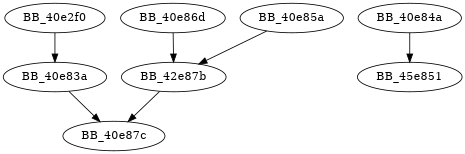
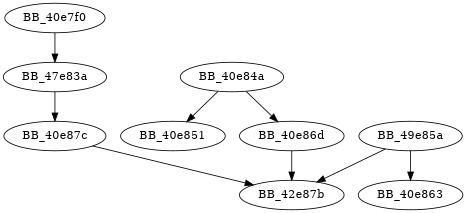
node "BB_40e2f0": label "BB_40e2f0" -> "BB_40e7f0"
node "BB_40e85a": label "BB_40e85a" -> "BB_49e85a"
node "BB_40e83a": label "BB_40e83a" -> "BB_47e83a"
node "BB_45e851": label "BB_45e851" -> "BB_40e851"
edge "BB_42e87b" -> "BB_40e87c": reversed
edge "BB_40e84a" -> "BB_40e86d": added
node "BB_40e863": added
